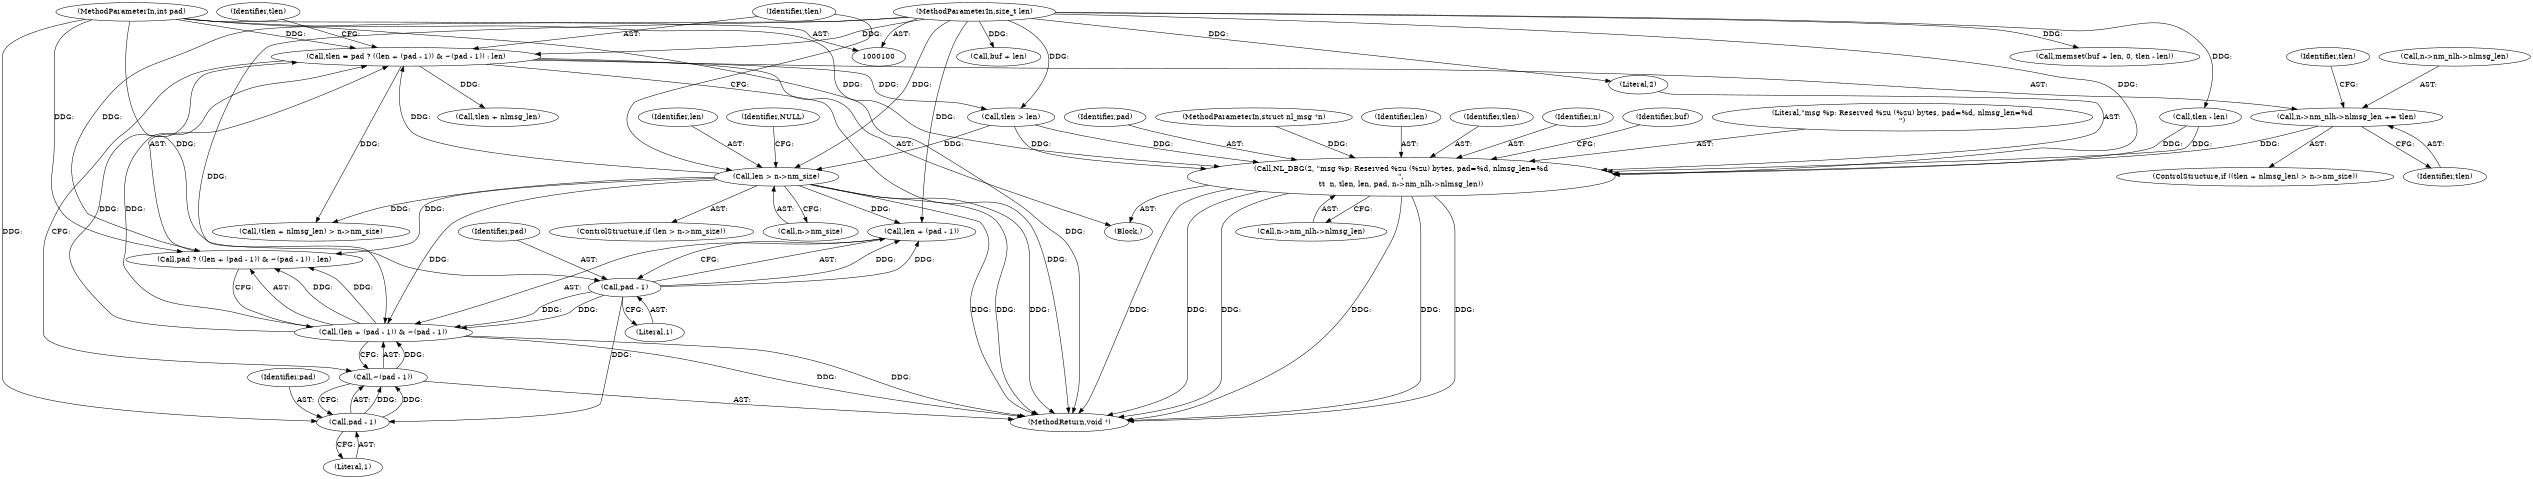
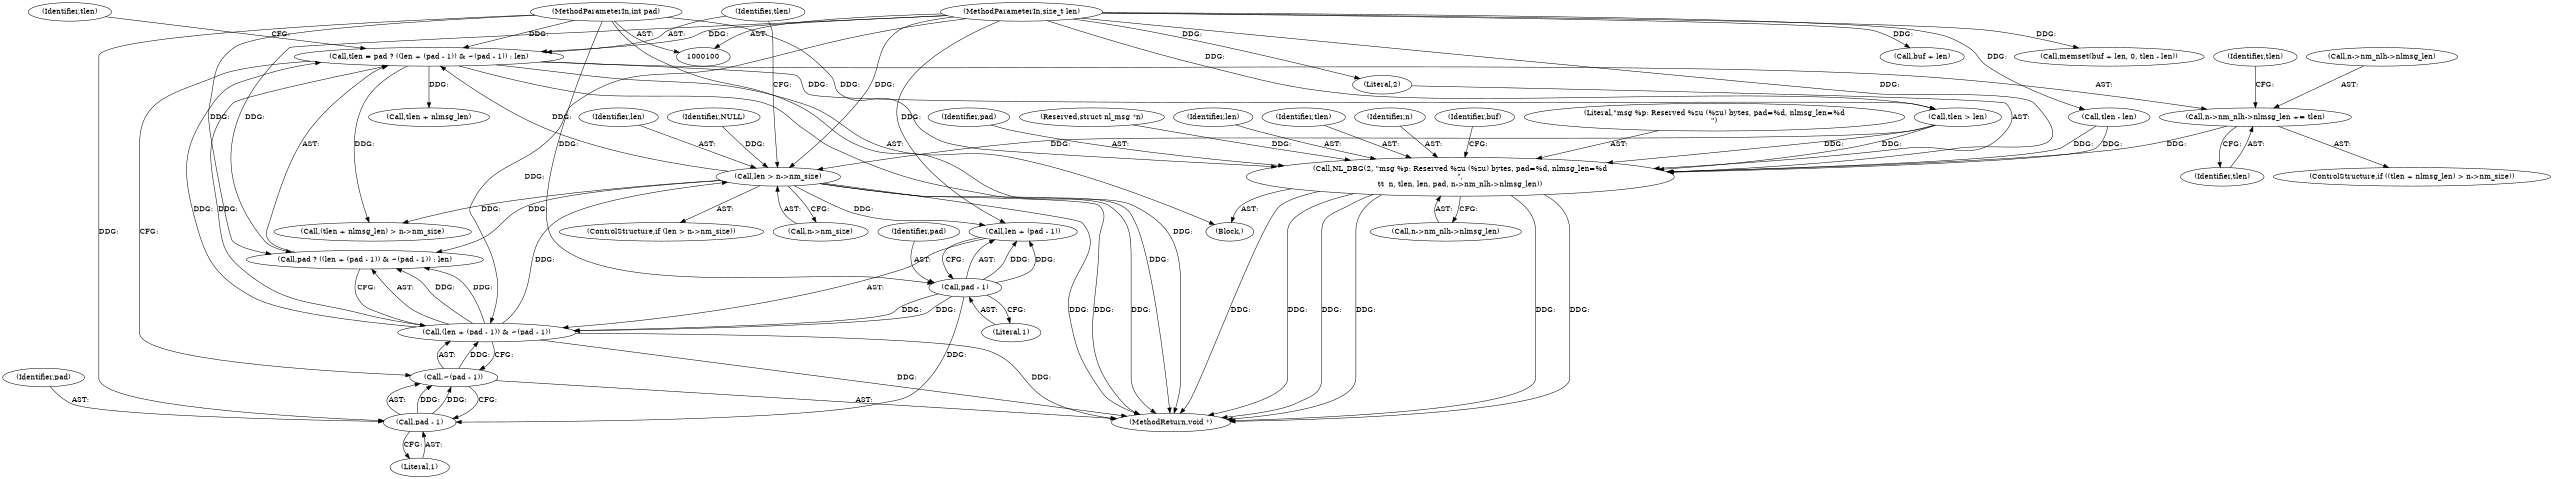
node "(MethodParameterIn,struct nl_msg *n)": label "(MethodParameterIn,struct nl_msg *n)" -> "(Reserved,struct nl_msg *n)"
edge "(Identifier,NULL)" -> "(Call,len > n->nm_size)": label "CFG: " -> "DDG: "
edge "(Call,len > n->nm_size)" -> "(Call,(len + (pad - 1)) & ~(pad - 1))": reversed
